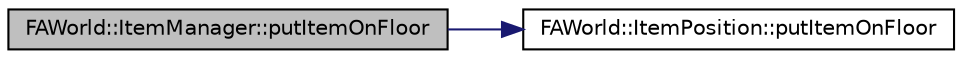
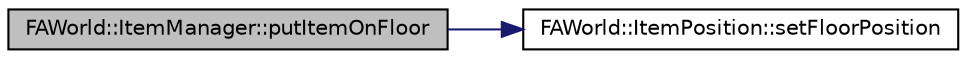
node "FAWorld::ItemPosition::putItemOnFloor": label "FAWorld::ItemPosition::putItemOnFloor" -> "FAWorld::ItemPosition::setFloorPosition"
